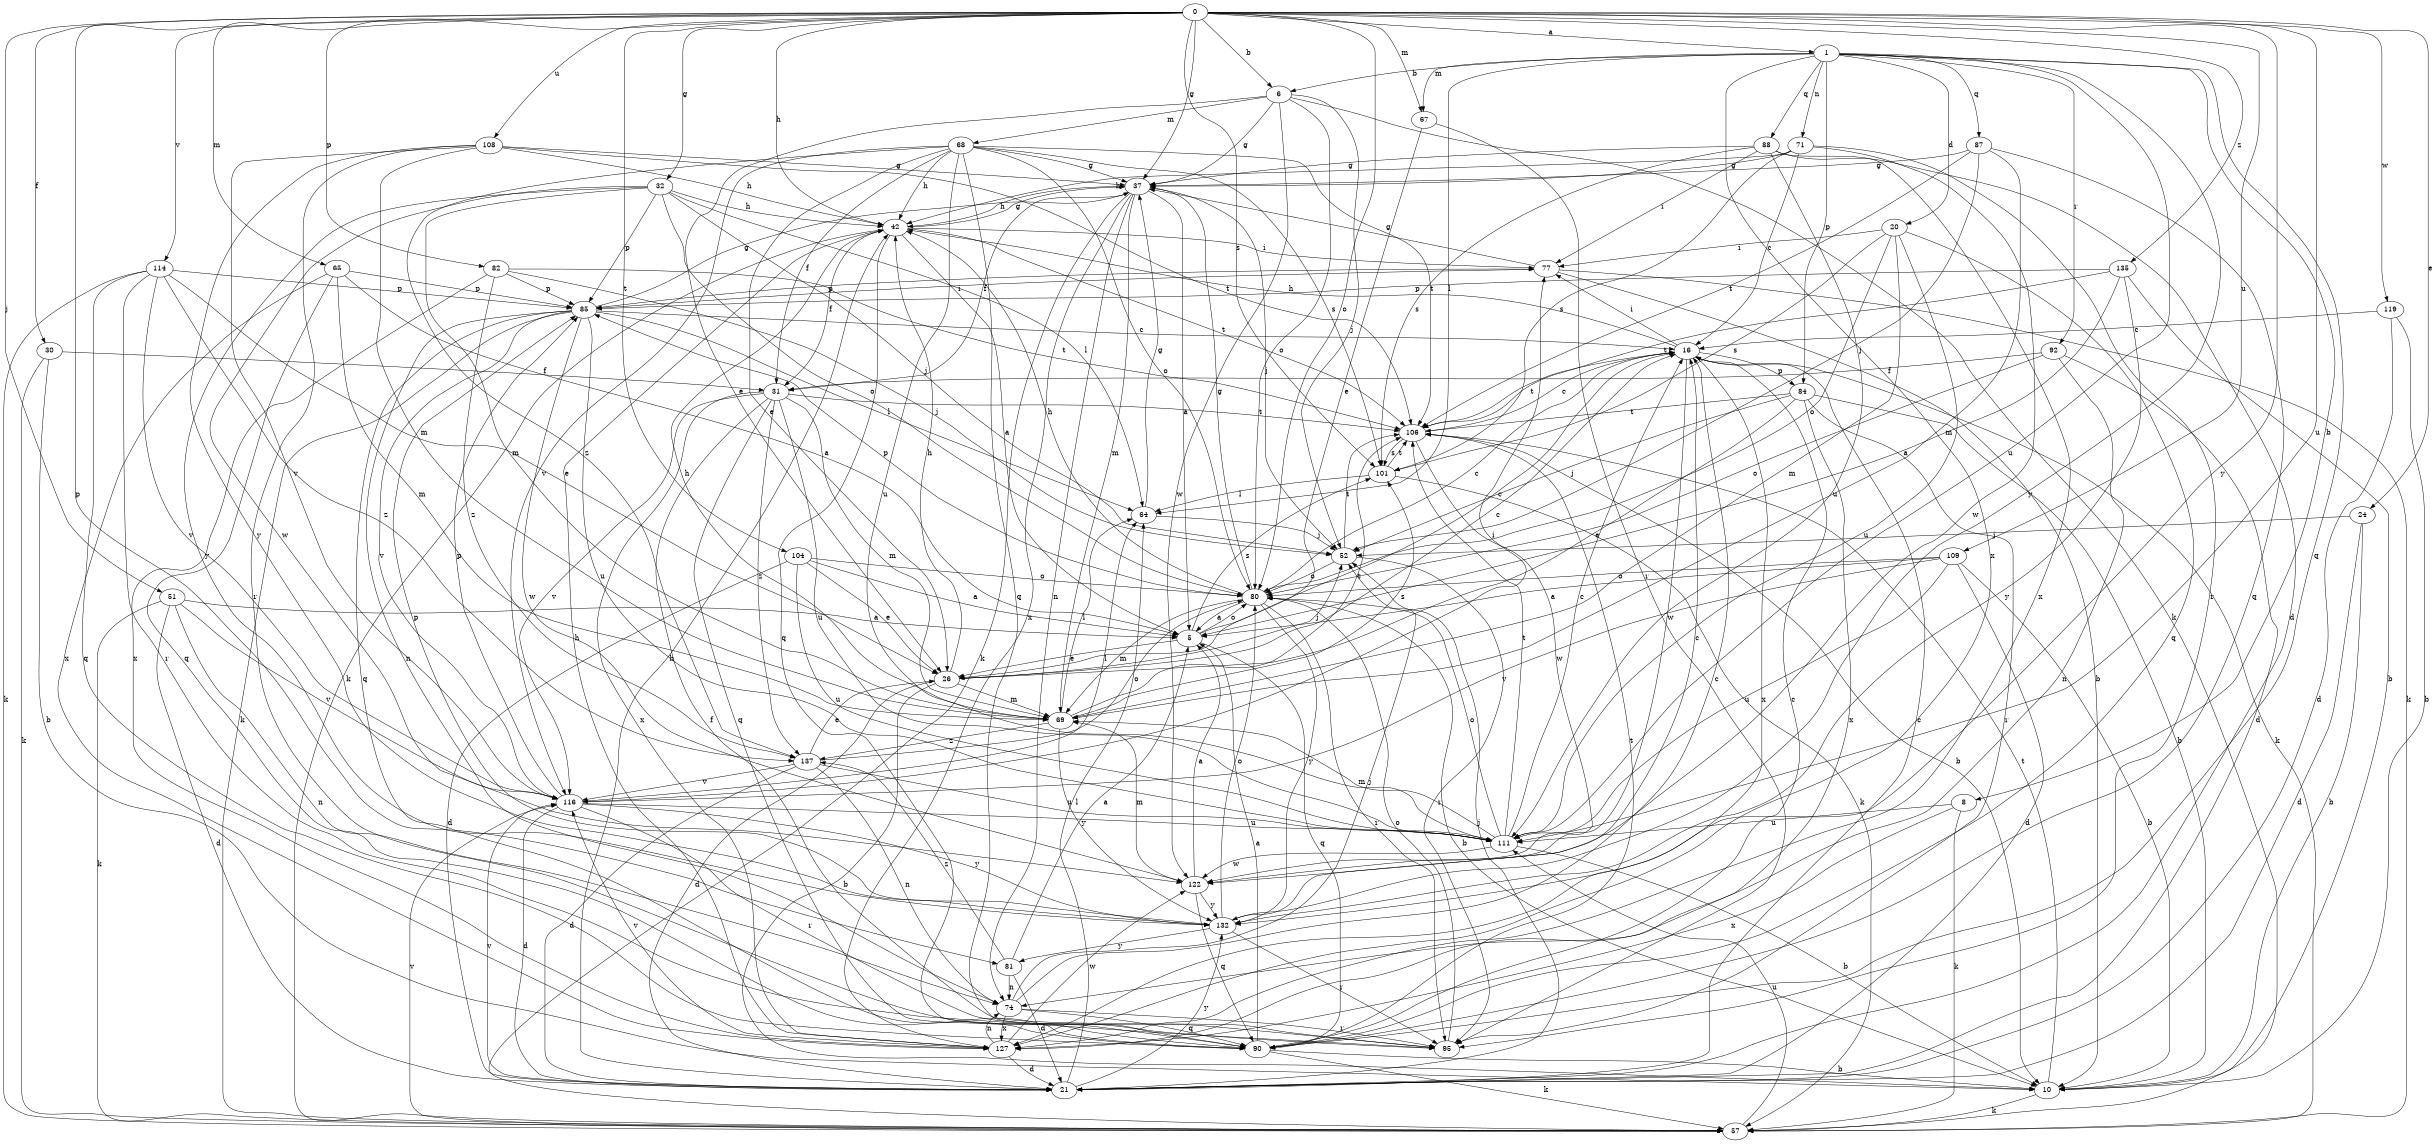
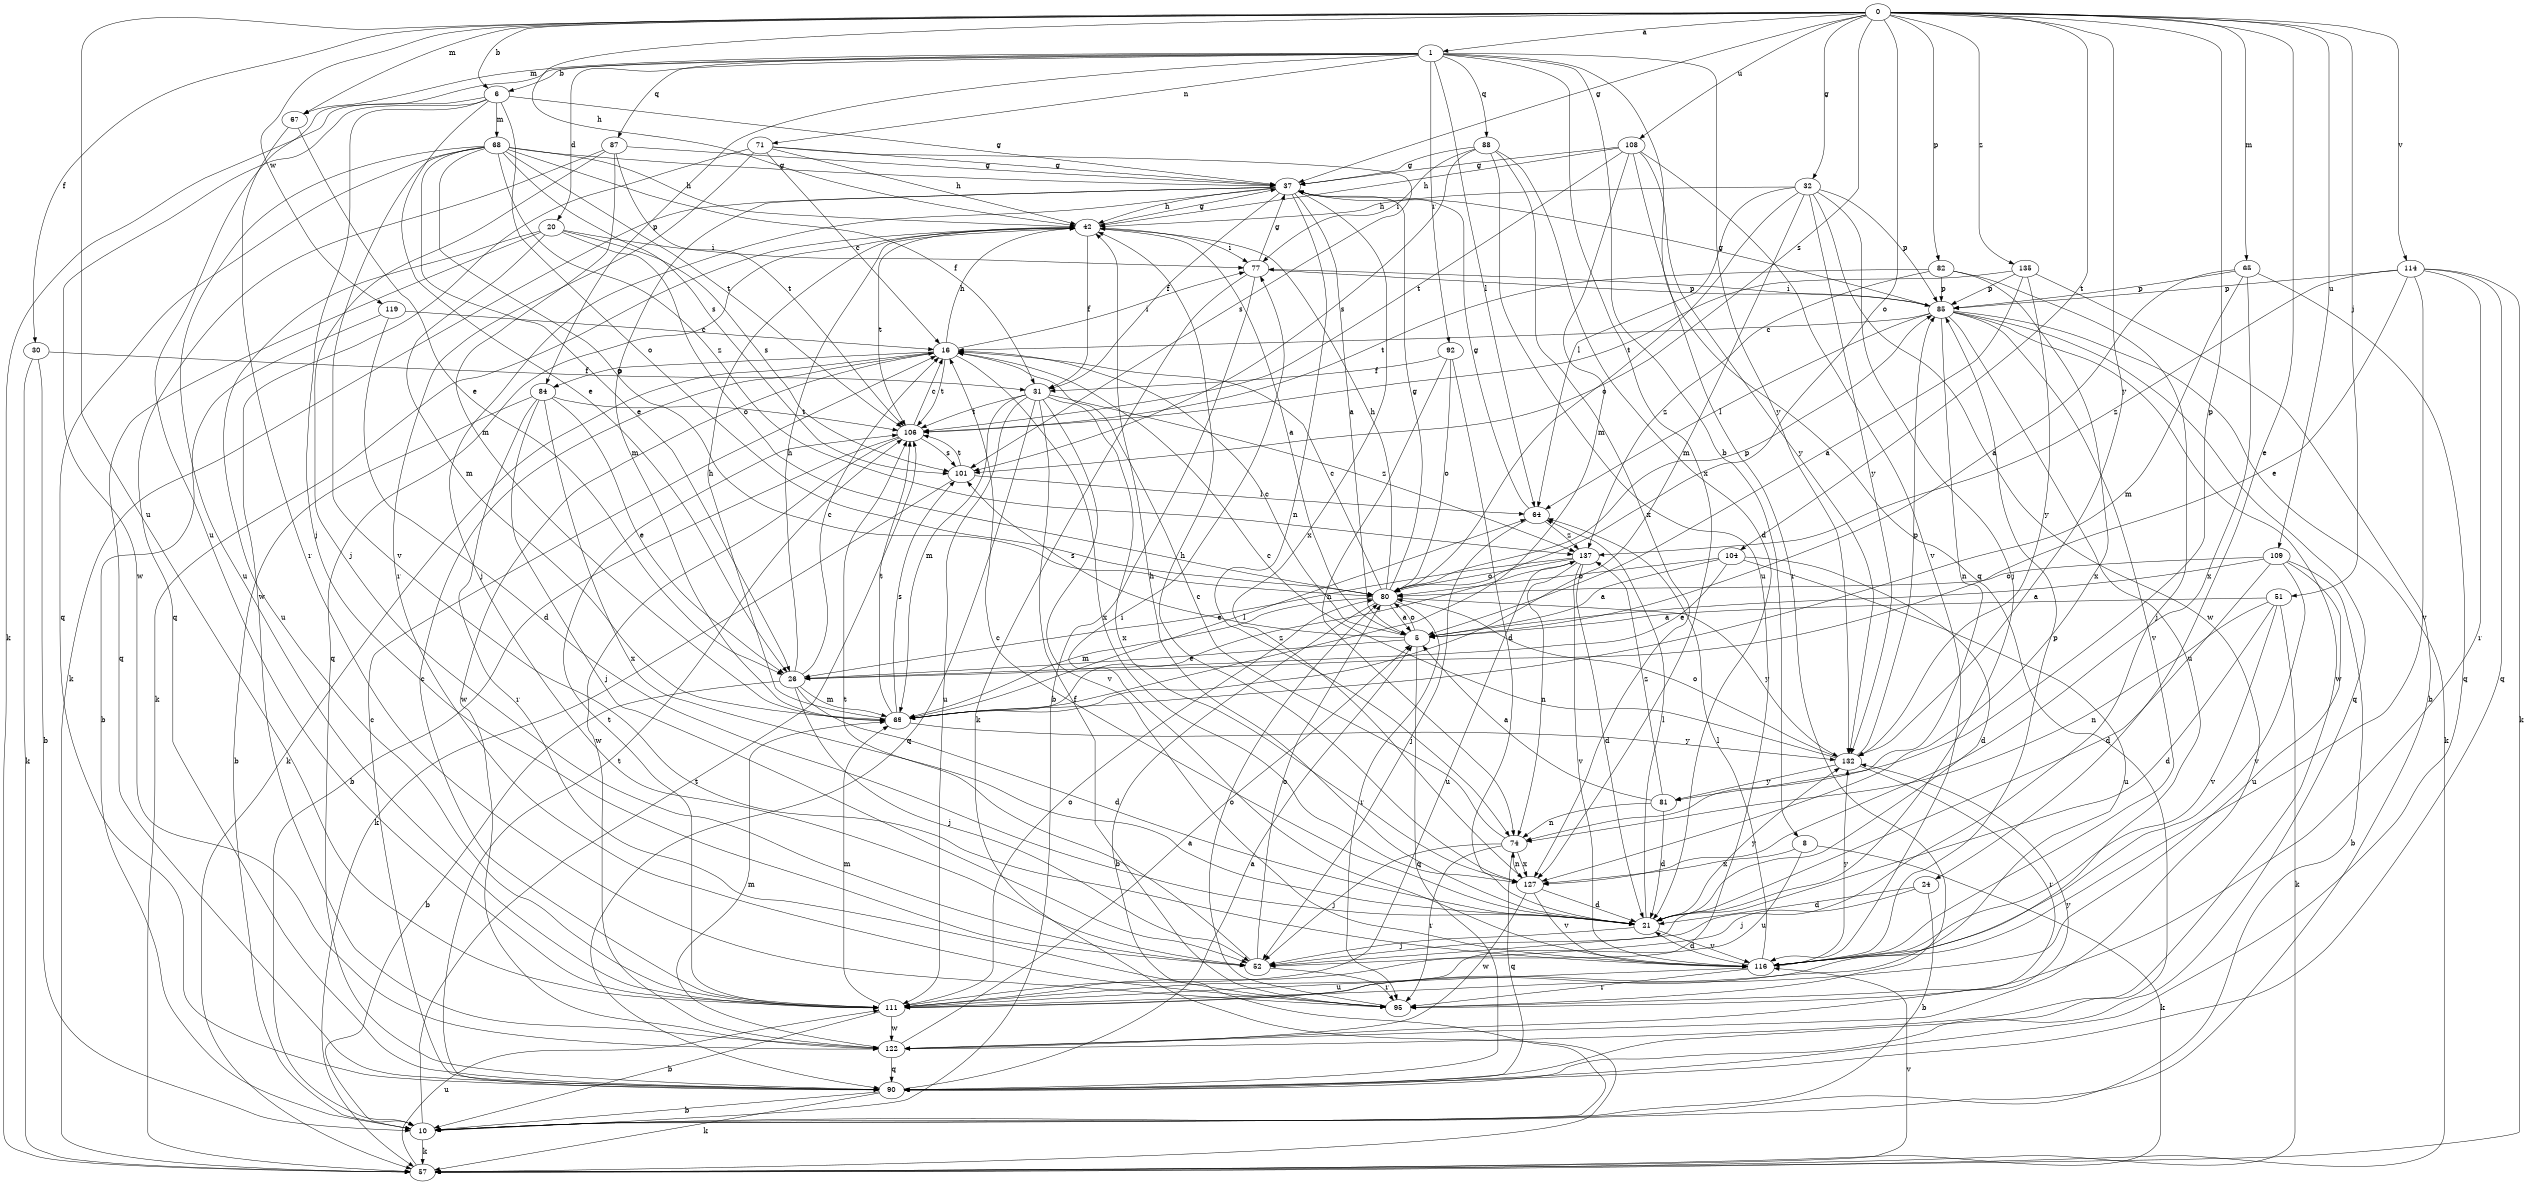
edge "64" -> "137": added, label "z"
edge "84" -> "127": now "84" -> "21"
